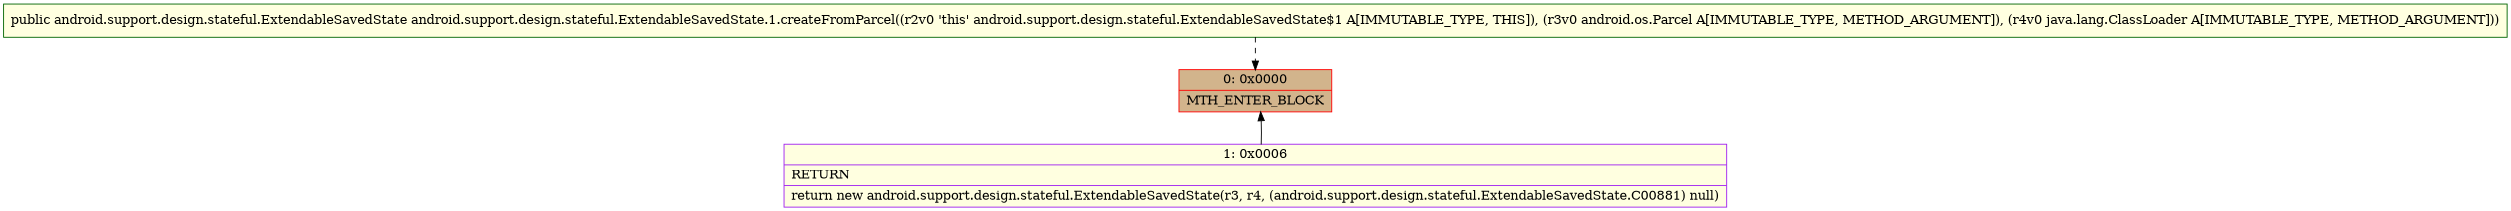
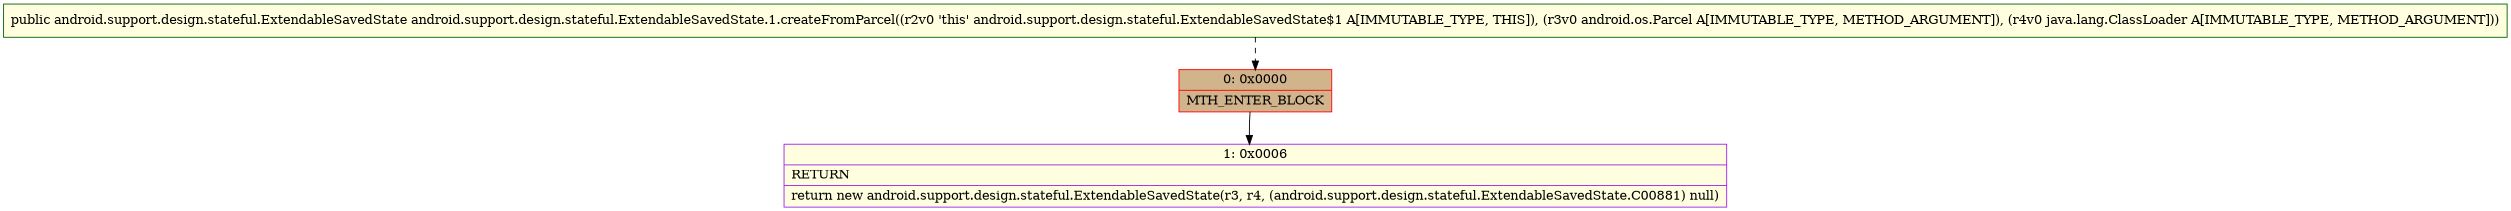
edge "1: 0x0006" -> "0: 0x0000": reversed
